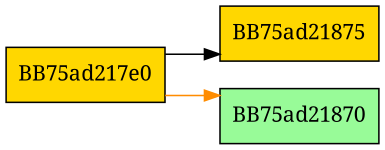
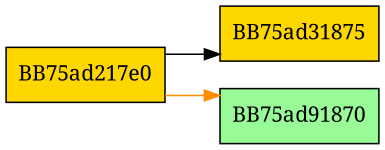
node "BB75ad21875": label "BB75ad21875" -> "BB75ad31875"
node "BB75ad21870": label "BB75ad21870" -> "BB75ad91870"
